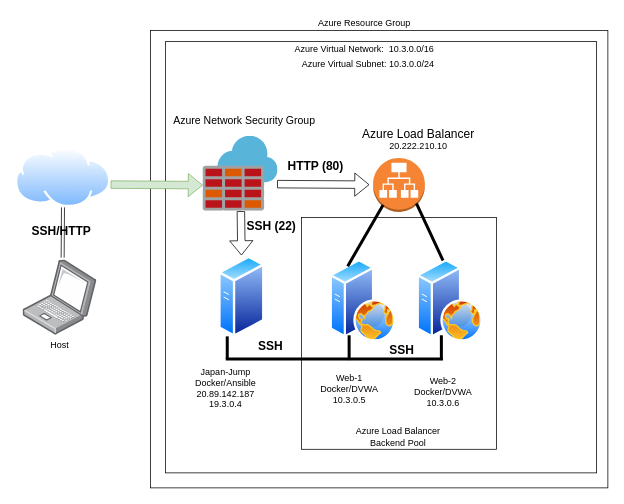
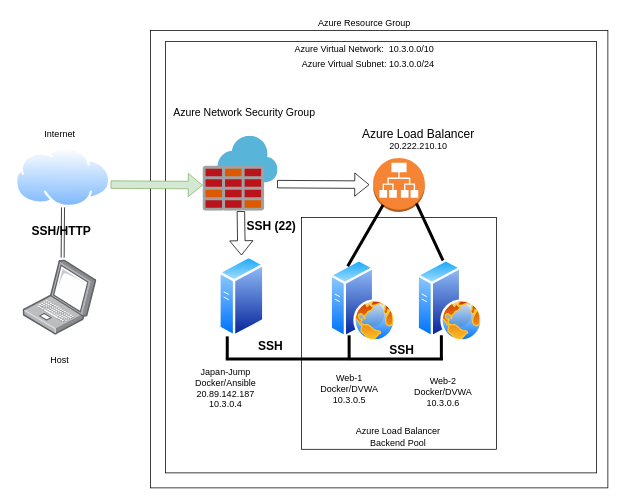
node "Azure Virtual Network: 10.3.0.0/16": label "Azure Virtual Network: 10.3.0.0/16" -> "Azure Virtual Network: 10.3.0.0/10"
node "Azure Network Security Group": moved (244, 120) -> (244, 113)
node "Internet": added
node "HTTP (80)": removed
node "Host": moved (60, 345) -> (60, 360)
node "Japan-Jump Docker/Ansible 20.89.142.187 19.3.0.4": label "Japan-Jump Docker/Ansible 20.89.142.187 19.3.0.4" -> "Japan-Jump Docker/Ansible 20.89.142.187 10.3.0.4"
